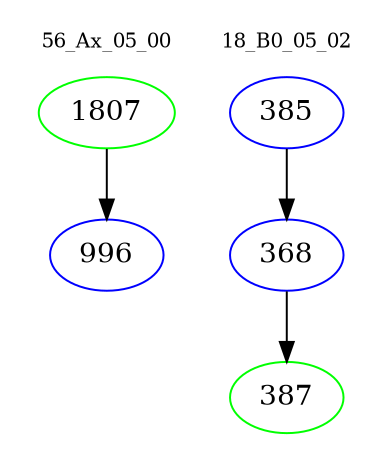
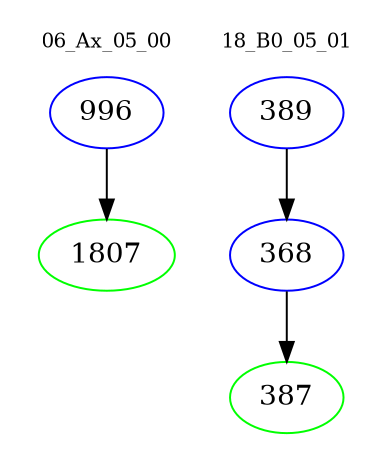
cluster "56_Ax_05_00": label "56_Ax_05_00" -> "06_Ax_05_00"
cluster "18_B0_05_02": label "18_B0_05_02" -> "18_B0_05_01"
node "385": label "385" -> "389"
edge "1807" -> "996": reversed
